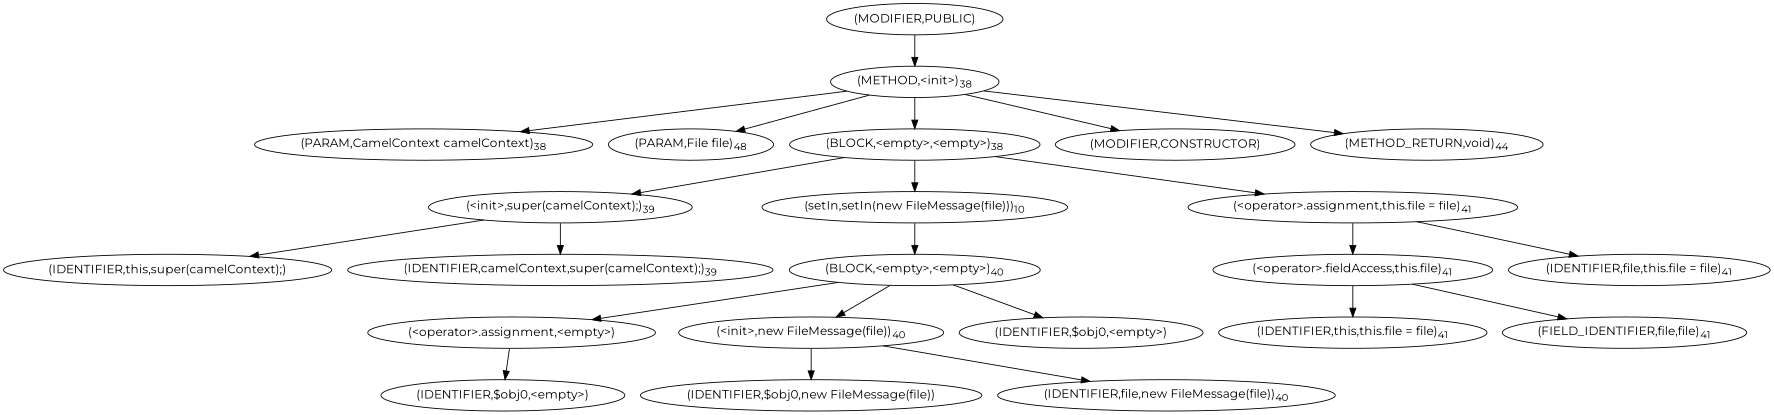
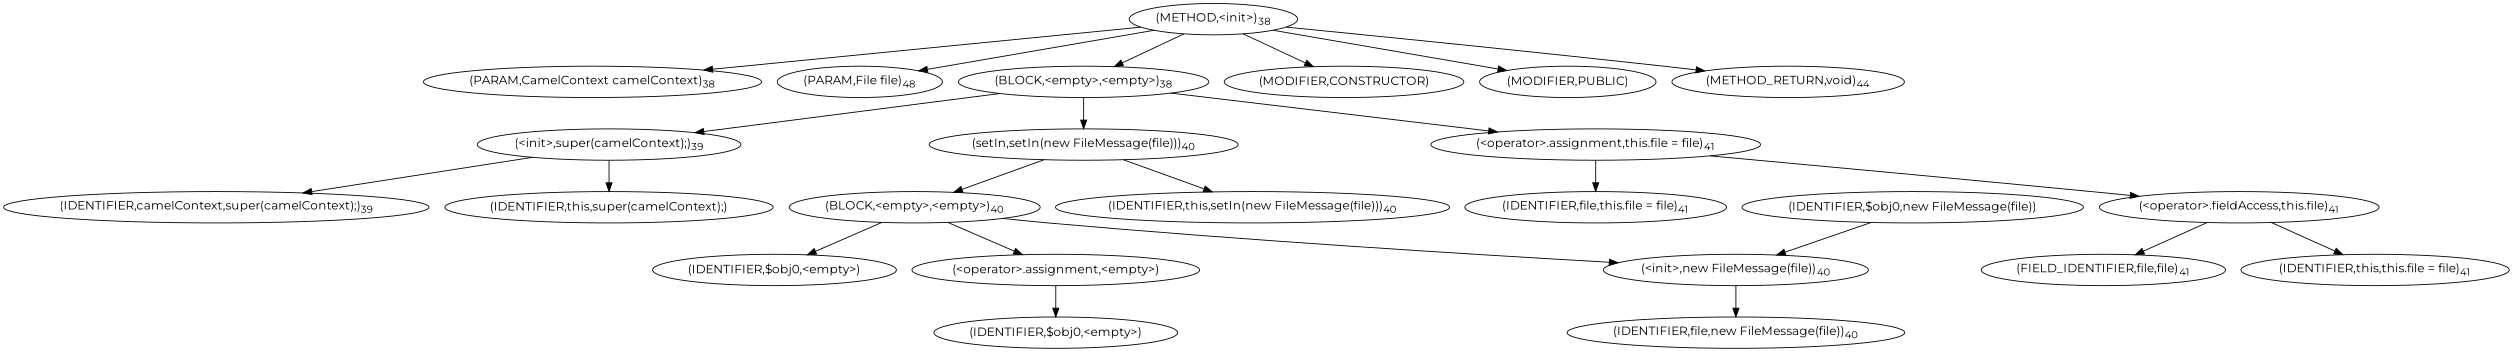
edge "(MODIFIER,PUBLIC)" -> "(METHOD,<init>)": reversed
node "(setIn,setIn(new FileMessage(file)))": text "10" -> "40"
node "(IDENTIFIER,this,setIn(new FileMessage(file)))": added
edge "(<init>,new FileMessage(file))" -> "(IDENTIFIER,$obj0,new FileMessage(file))": reversed
